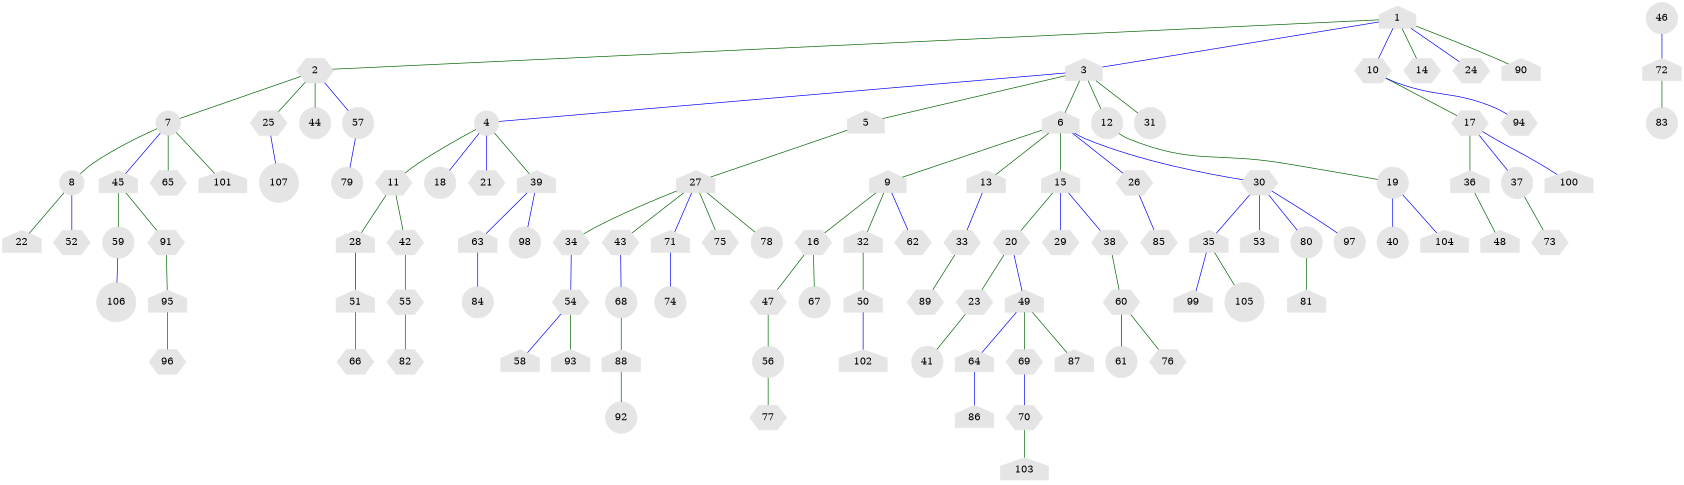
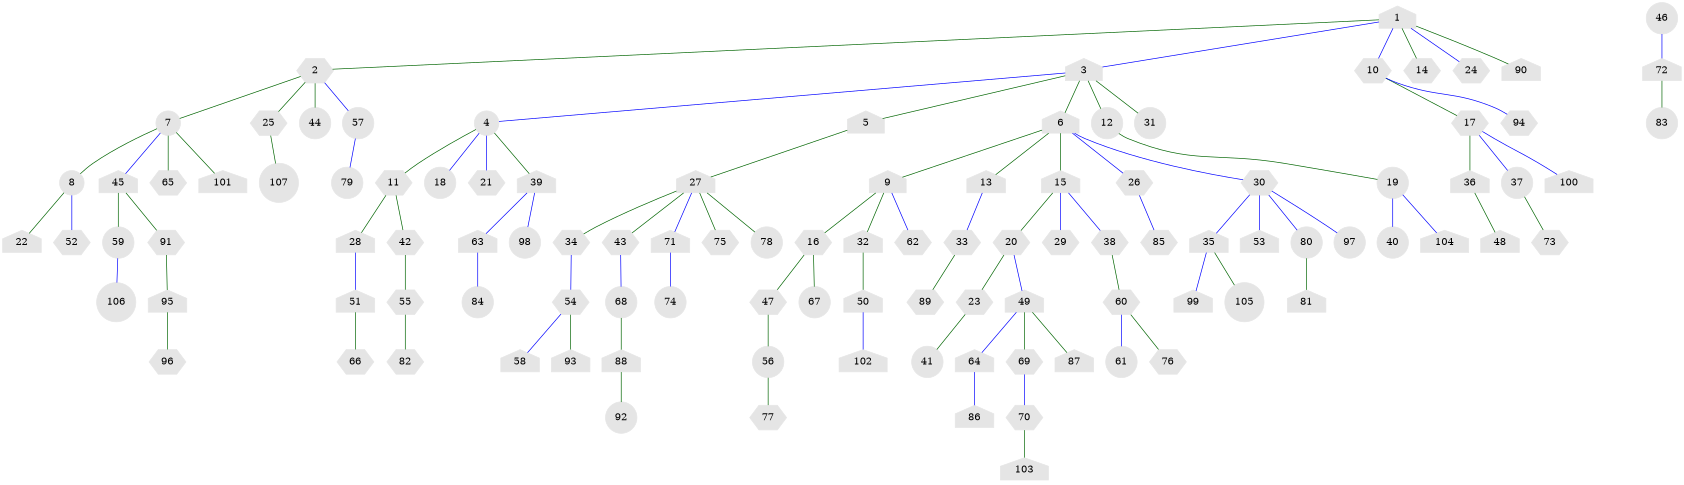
edge "25" -- "107": color blue -> darkgreen
